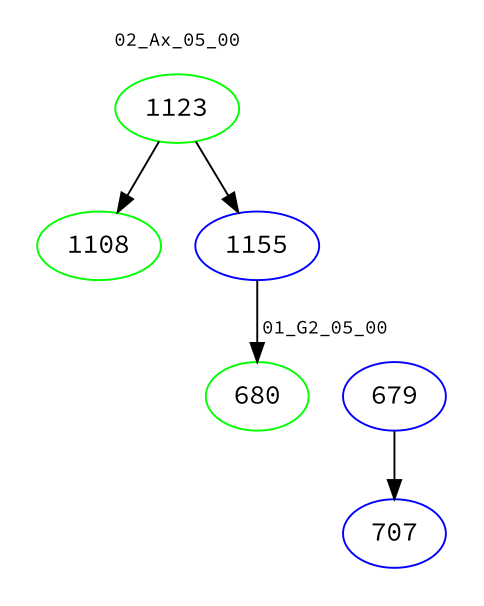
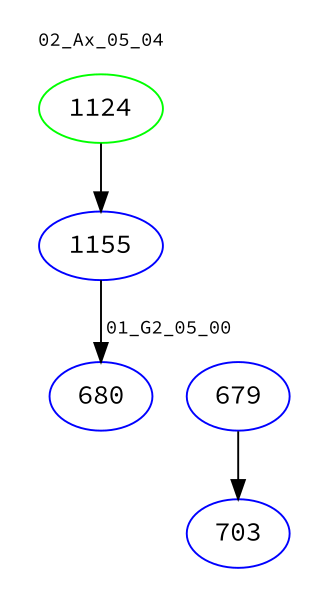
cluster "02_Ax_05_00": label "02_Ax_05_00" -> "02_Ax_05_04"
node "1123": label "1123" -> "1124"
node "1108": removed
node "680": color green -> blue
node "707": label "707" -> "703"
